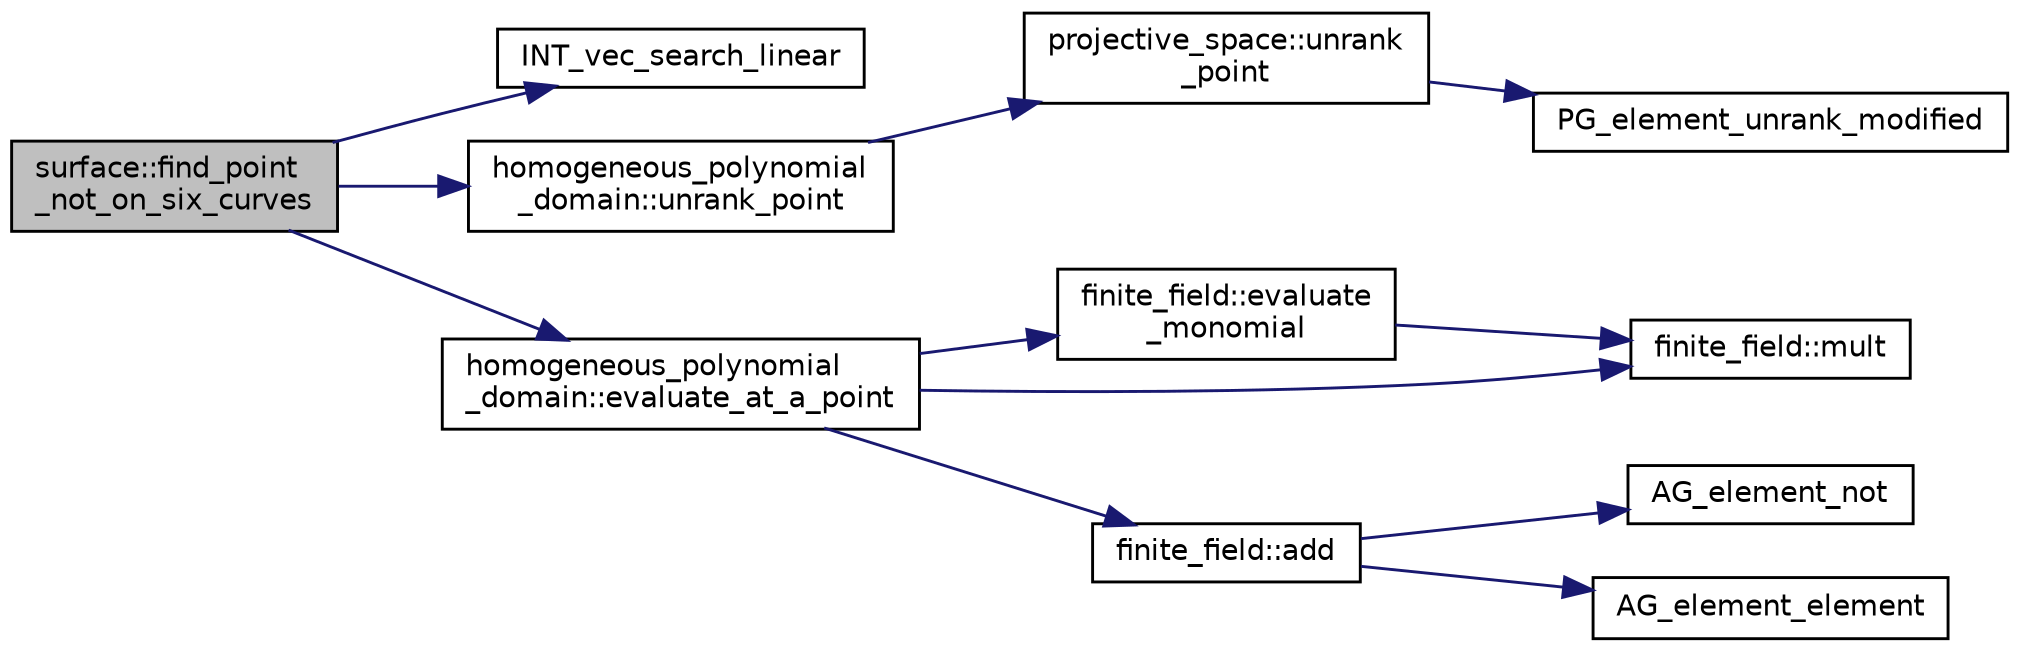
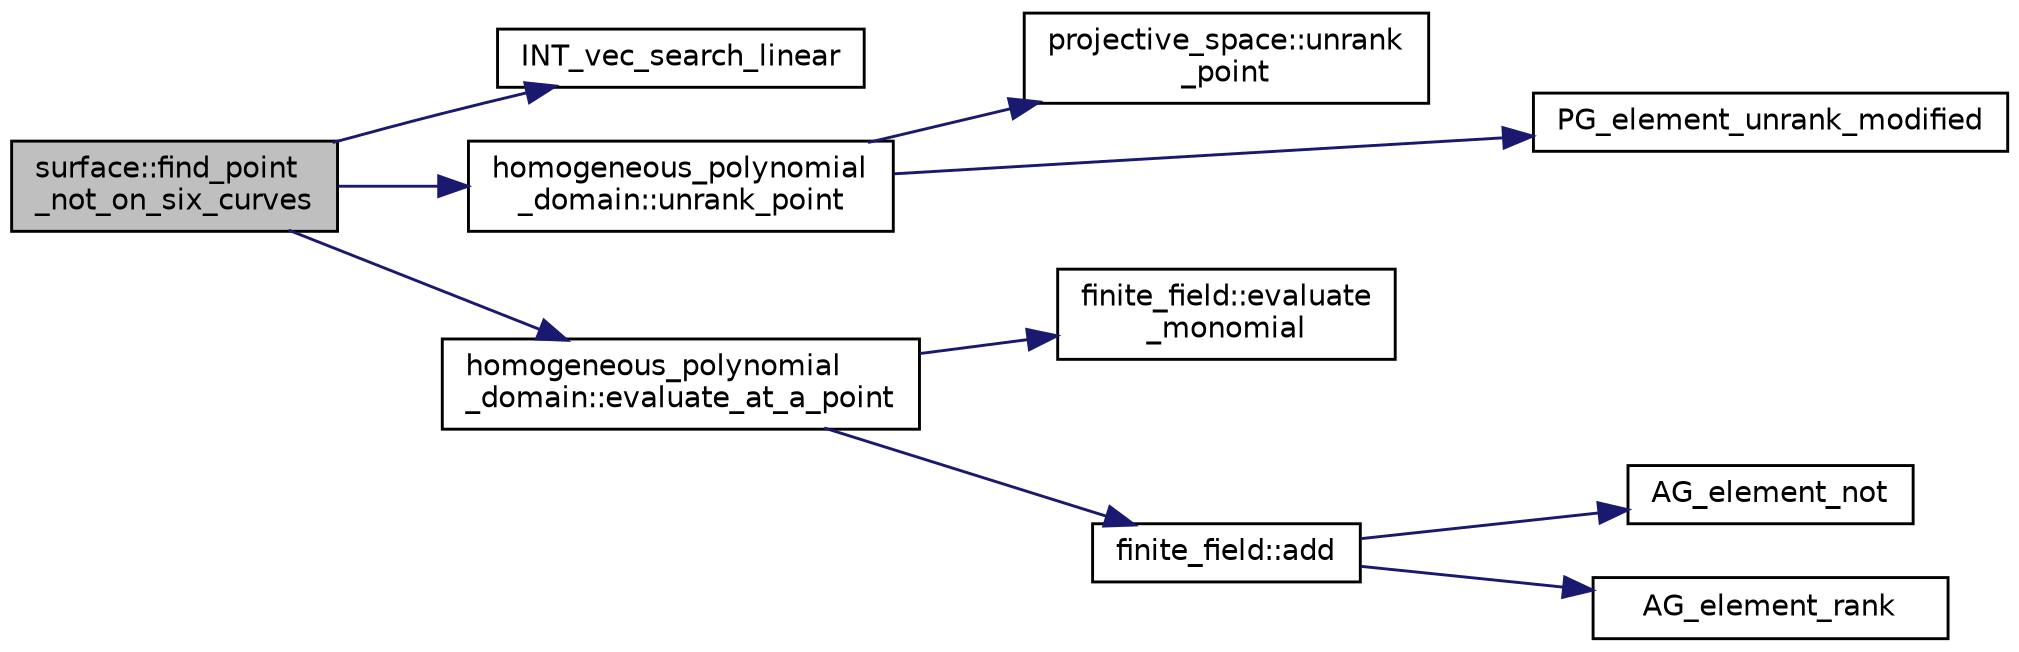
edge "projective_space::unrank _point" -> "PG_element_unrank_modified": now "homogeneous_polynomial _domain::unrank_point" -> "PG_element_unrank_modified"
node "finite_field::mult": removed
node "AG_element_element": label "AG_element_element" -> "AG_element_rank"
